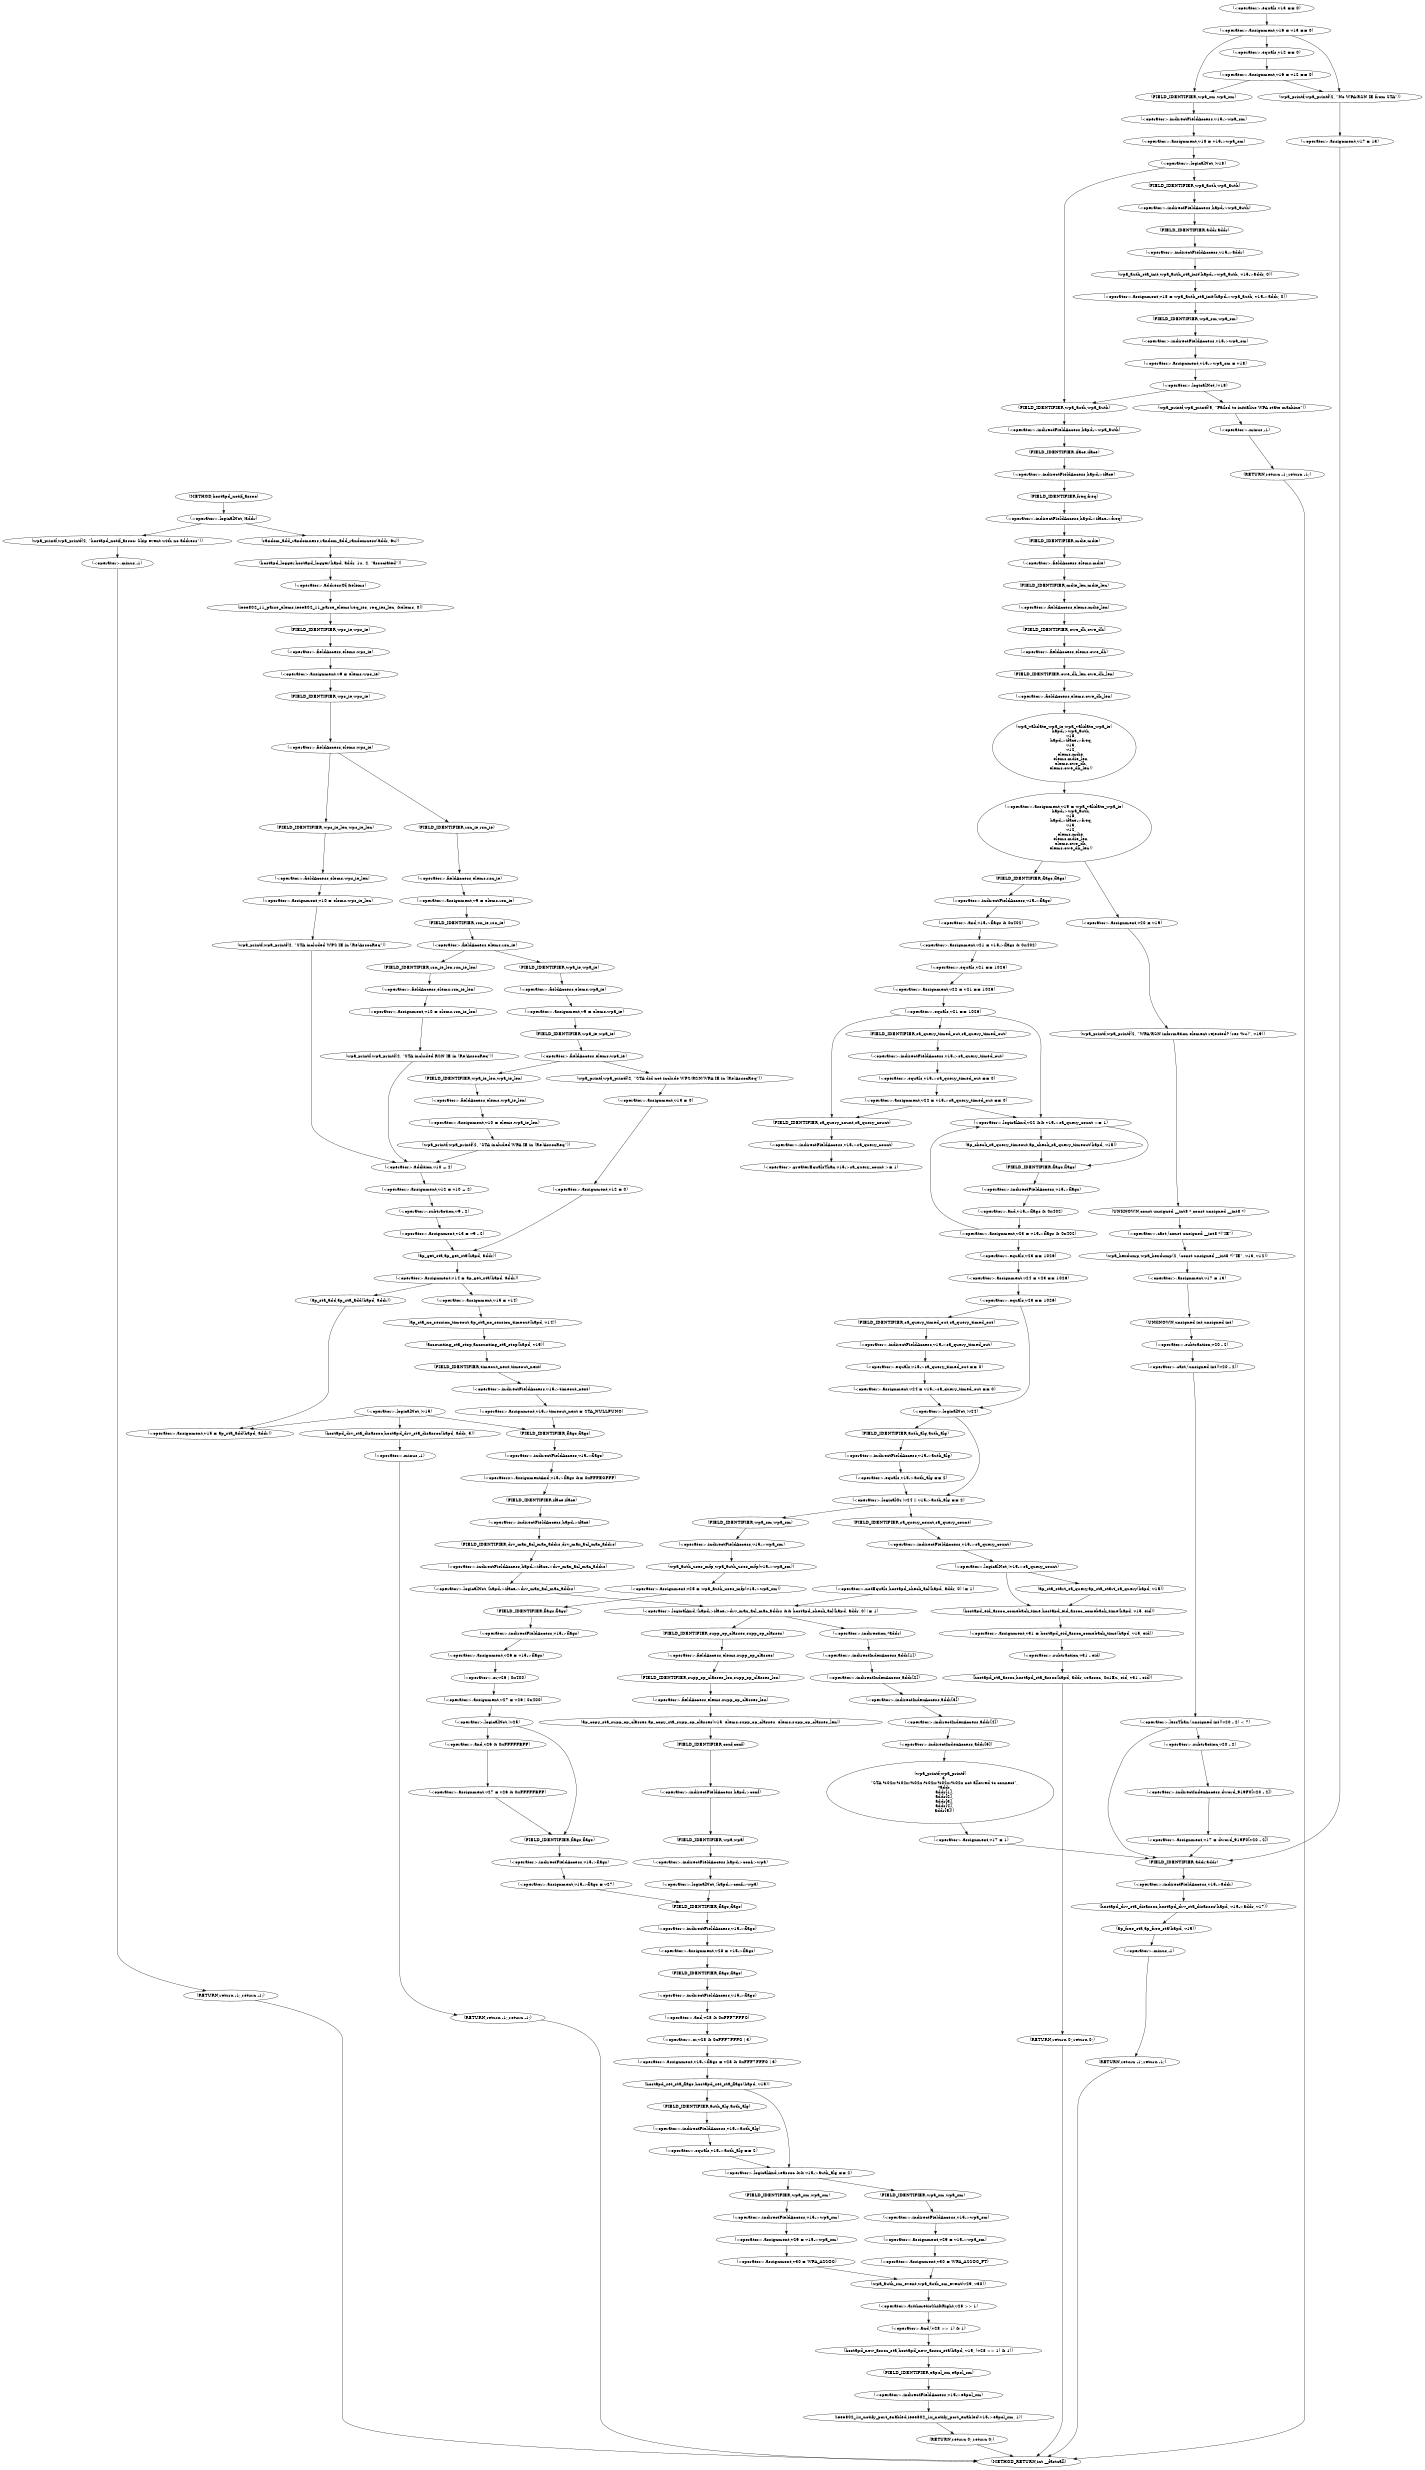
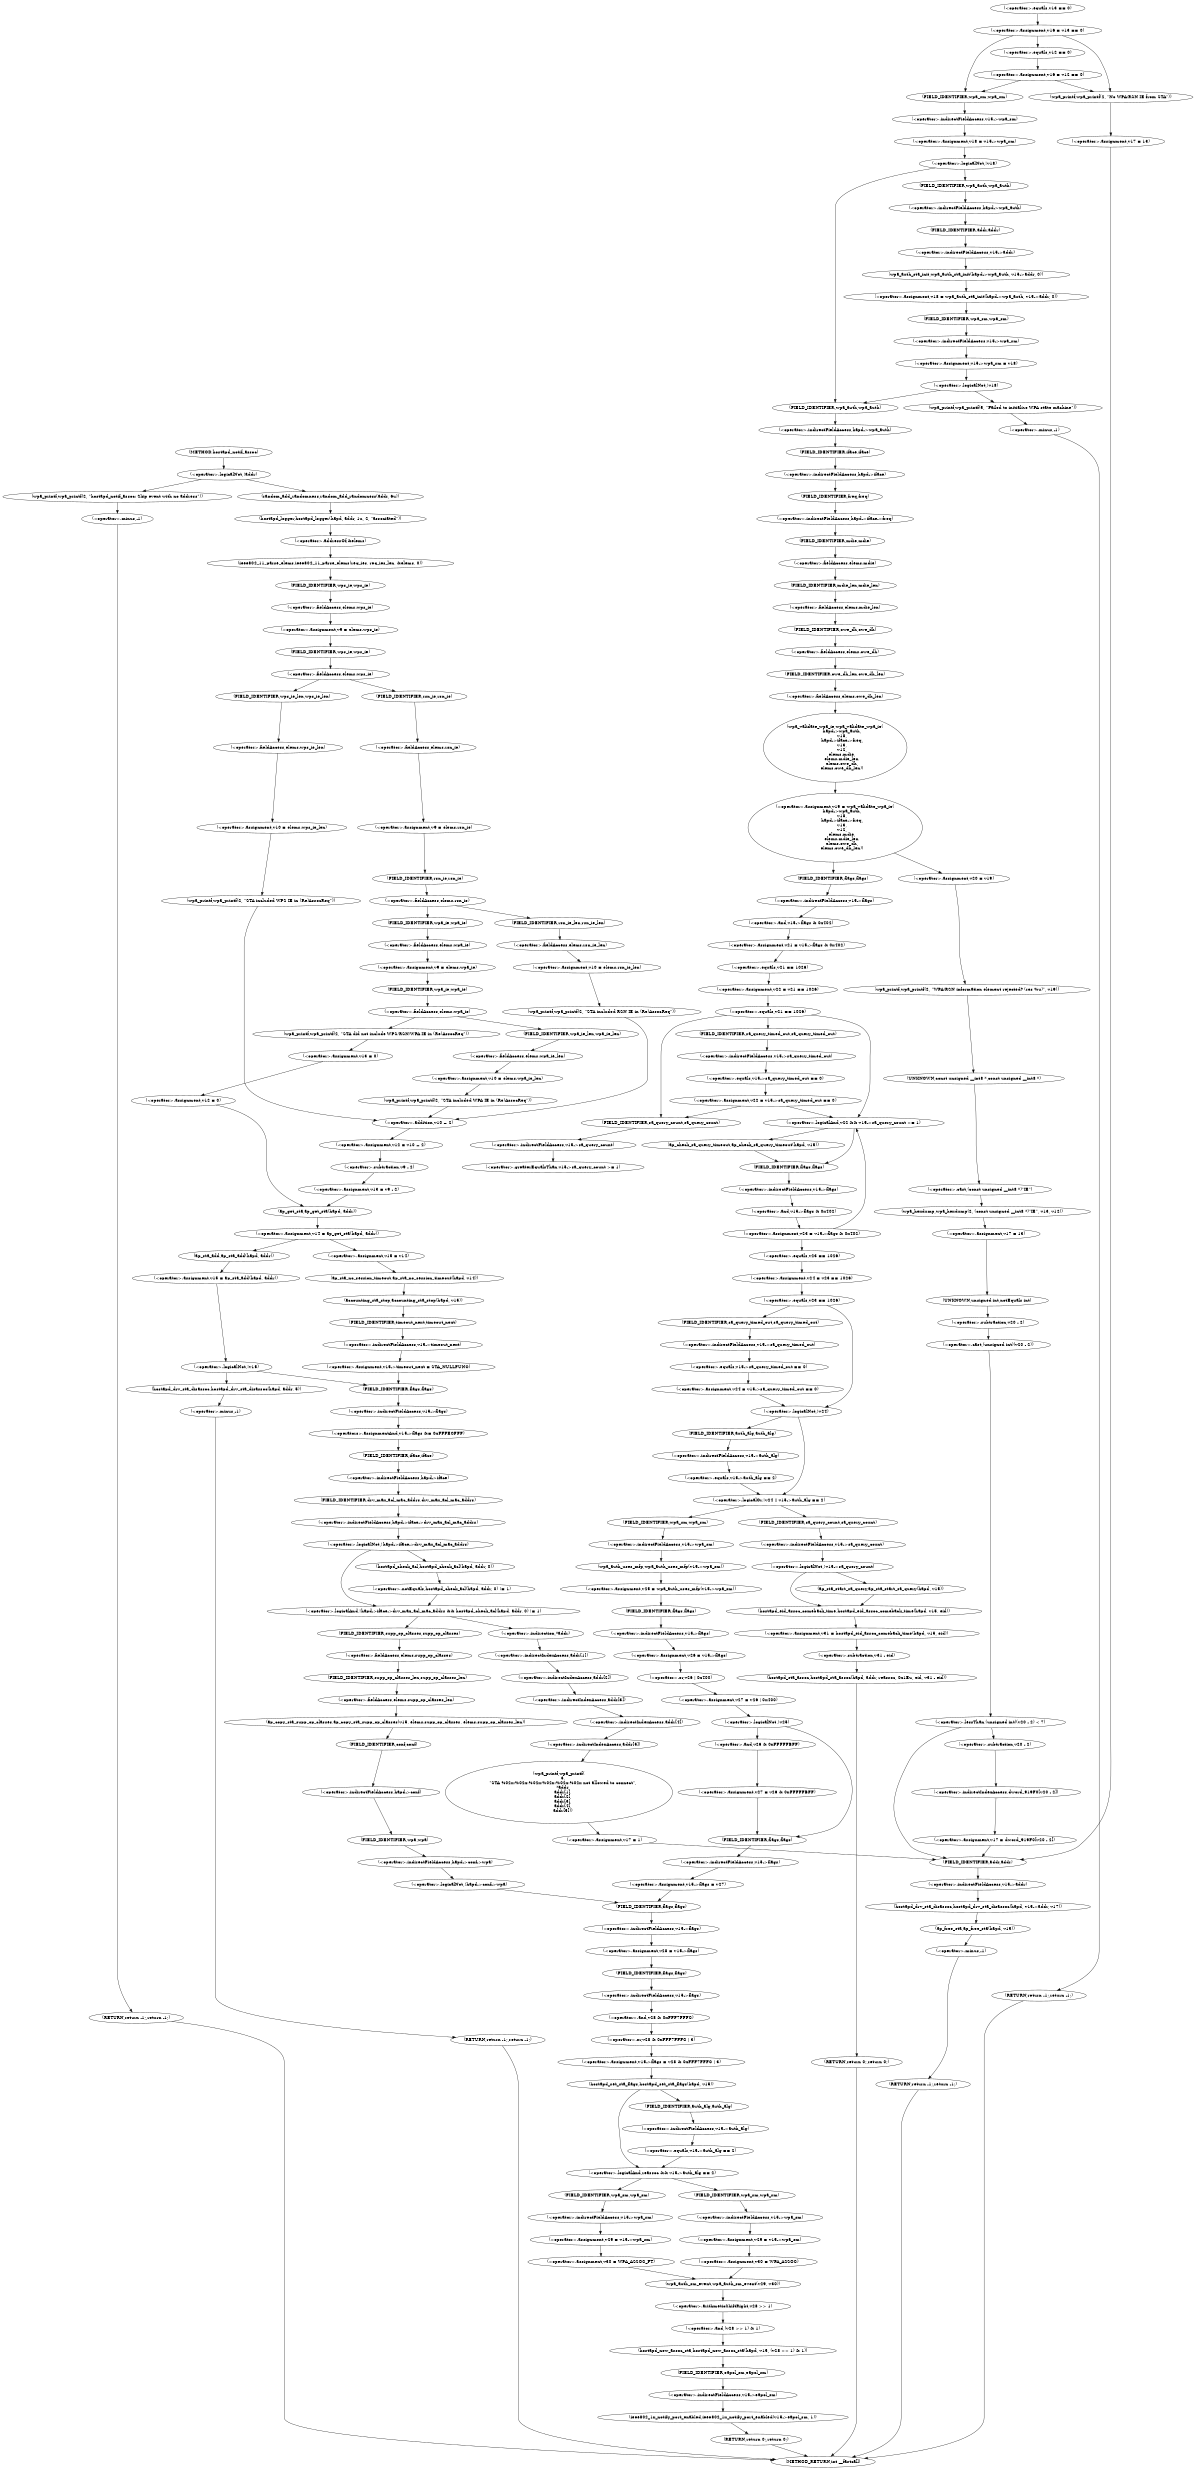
node "(UNKNOWN,unsigned int,unsigned int)": label "(UNKNOWN,unsigned int,unsigned int)" -> "(UNKNOWN,unsigned int,notEquals int)"
edge "(<operator>.logicalNot,!v15)" -> "(<operator>.assignment,v15 = ap_sta_add(hapd, addr))": reversed
node "(hostapd_check_acl,hostapd_check_acl(hapd, addr, 0))": added
